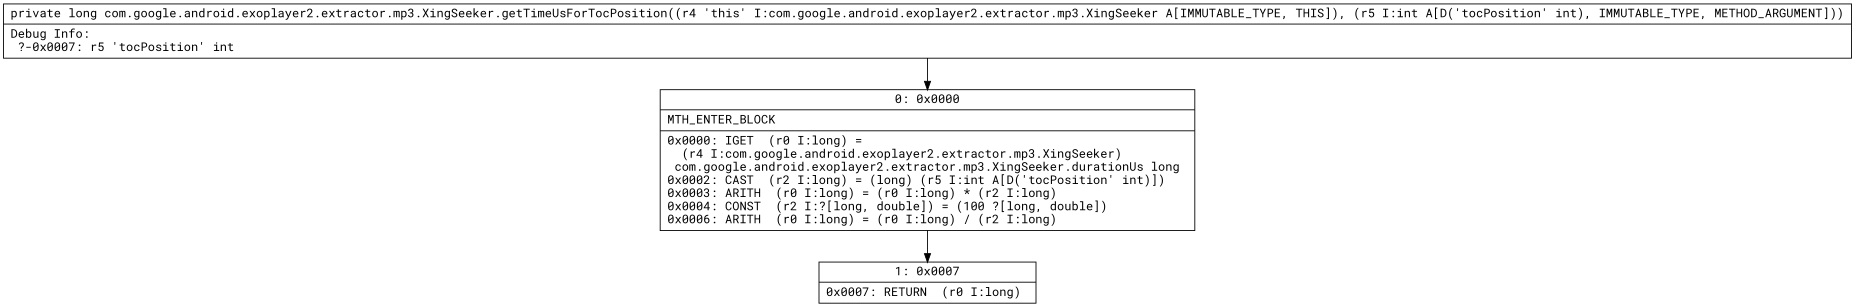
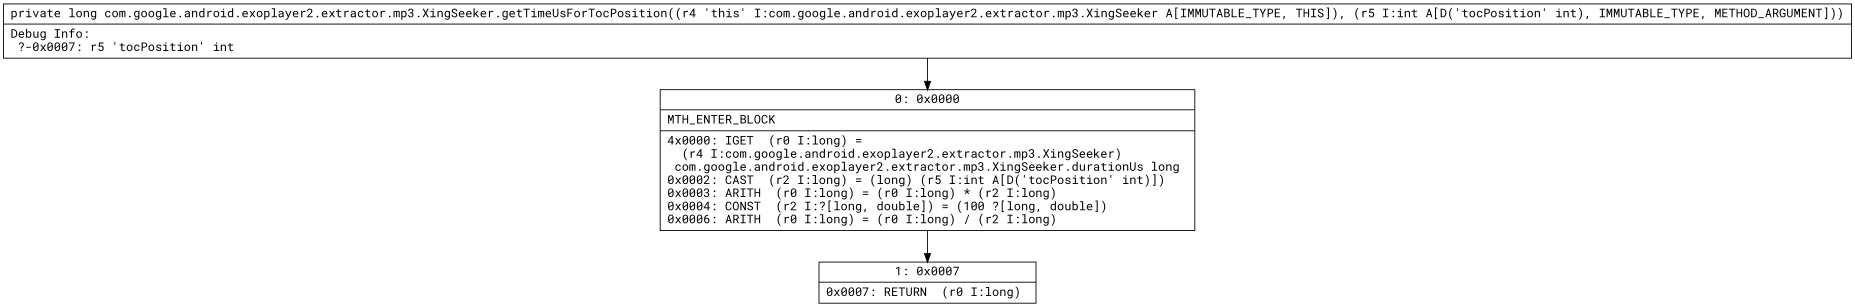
node "0: 0x0000": text "0x0000: IGET  (r0 I:long) =" -> "4x0000: IGET  (r0 I:long) ="
